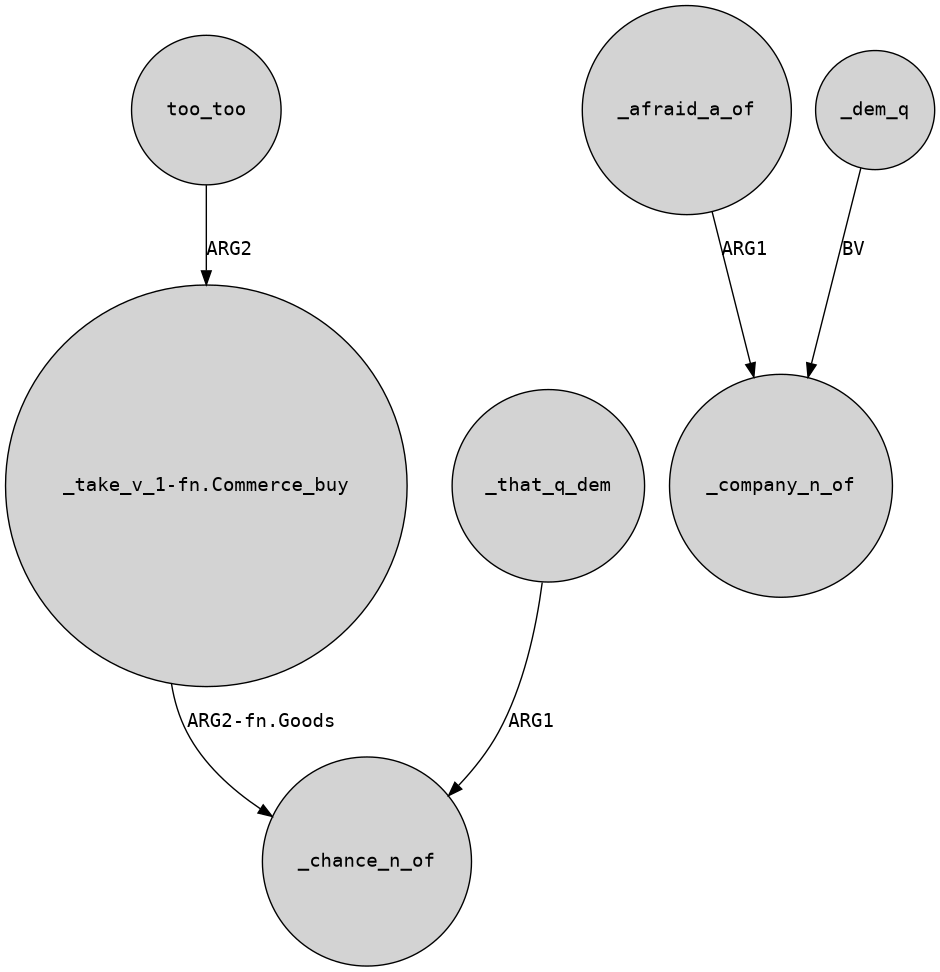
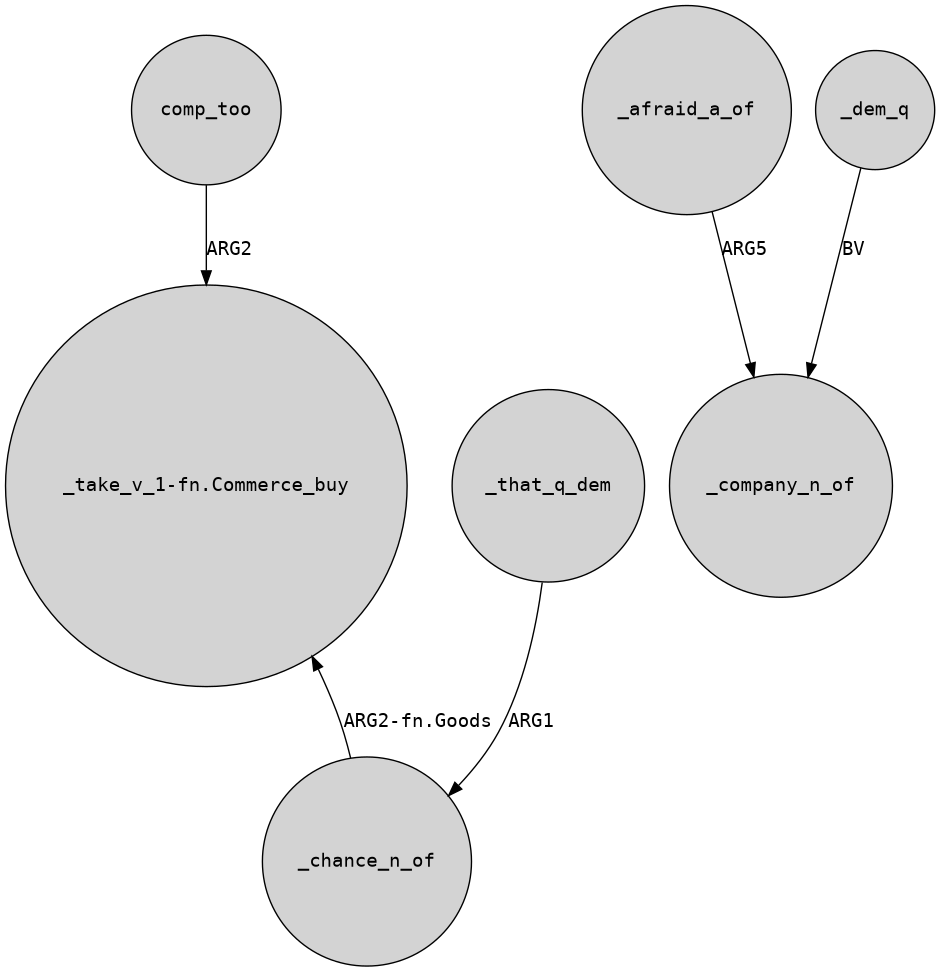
node "too_too": label "too_too" -> "comp_too"
edge "_afraid_a_of" -> "_company_n_of": label "ARG1" -> "ARG5"
edge "_take_v_1-fn.Commerce_buy" -> "_chance_n_of": reversed
